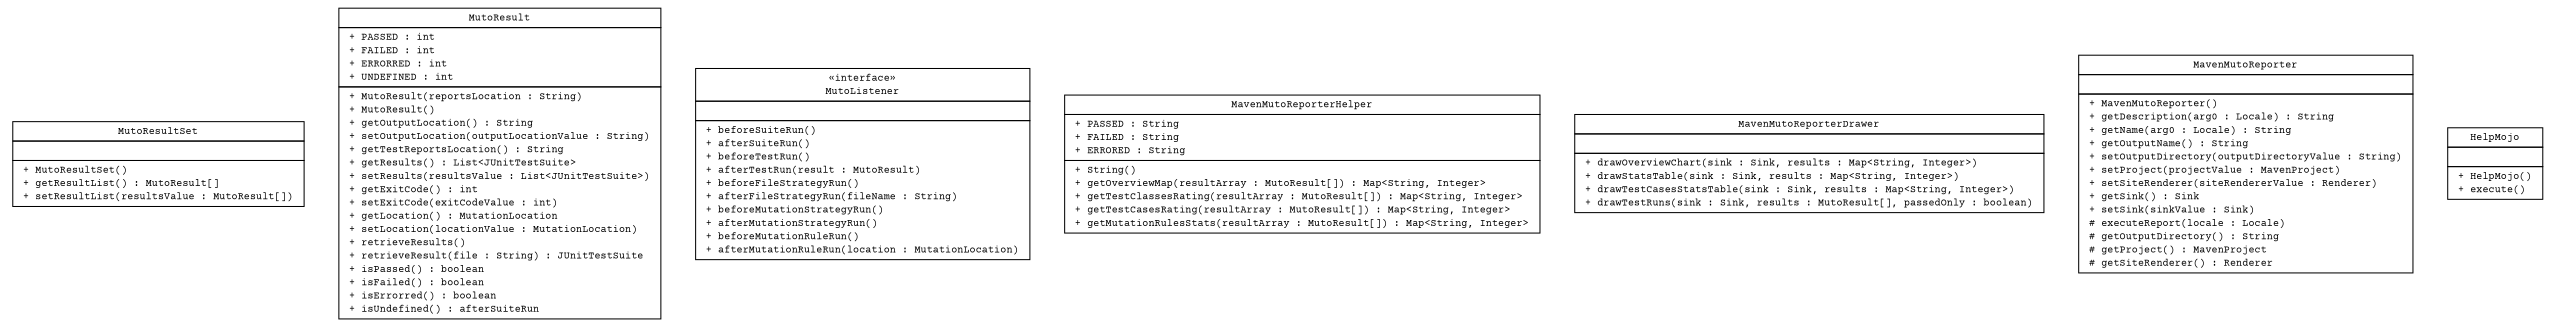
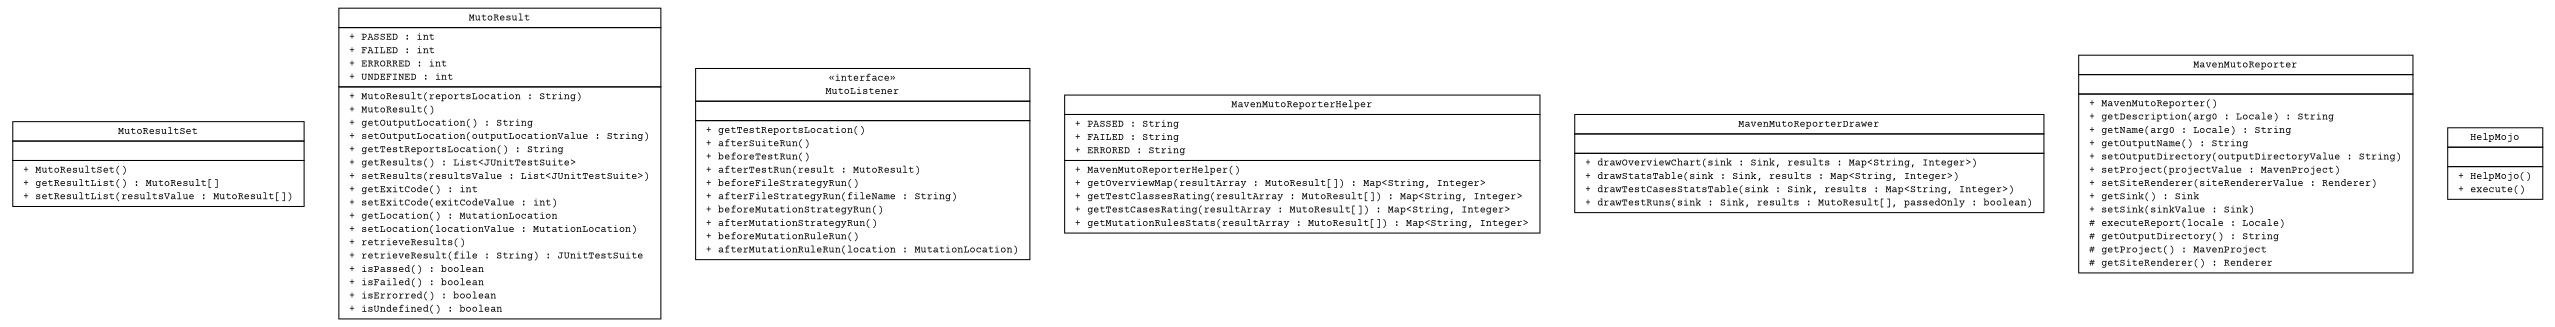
node "MutoListener": text "+ beforeSuiteRun()" -> "+ getTestReportsLocation()"
node "MavenMutoReporterHelper": text "+ String()" -> "+ MavenMutoReporterHelper()"
node "MutoResult": text "+ isUndefined() : afterSuiteRun" -> "+ isUndefined() : boolean"
